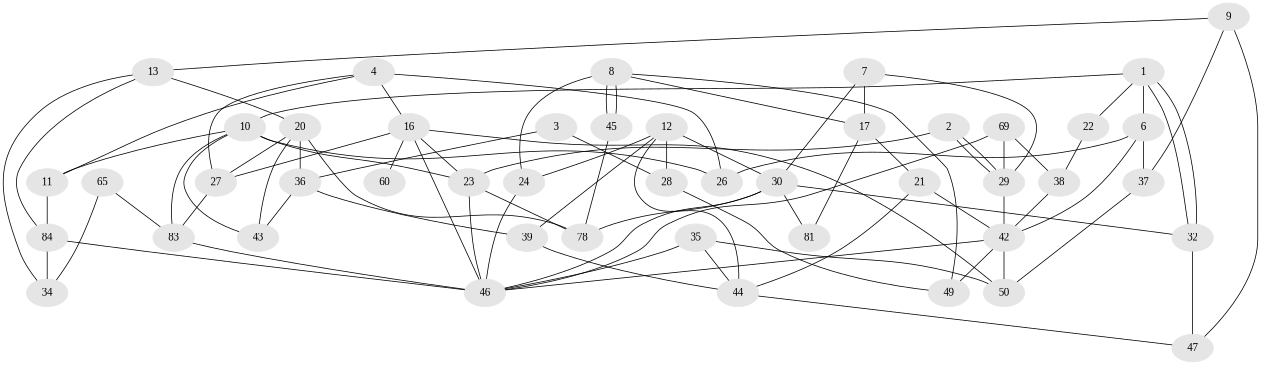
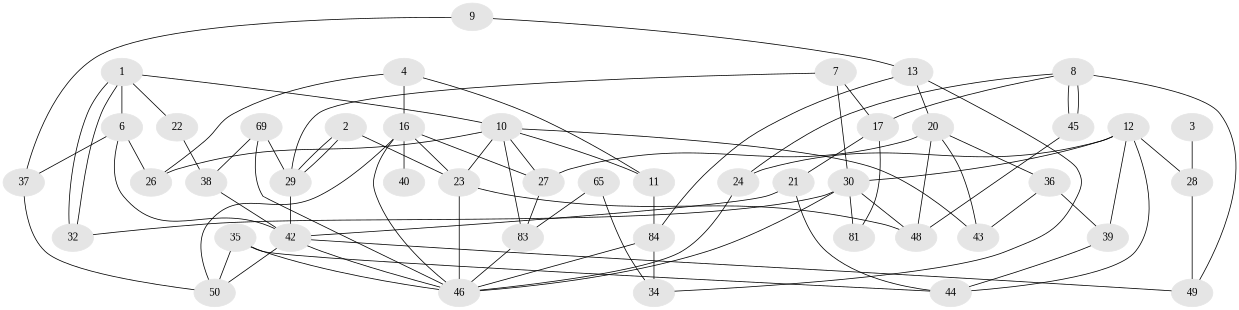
edge "4" -- "27": now "10" -- "27"
edge "3" -- "36": removed
node "60": label "60" -> "40"
node "78": label "78" -> "48"
node "47": removed
